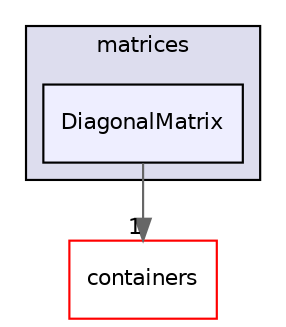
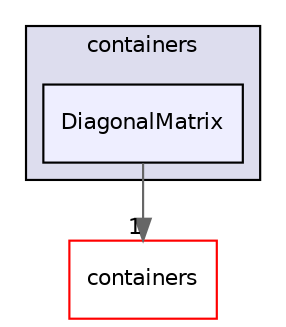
cluster "matrices": label "matrices" -> "containers"
